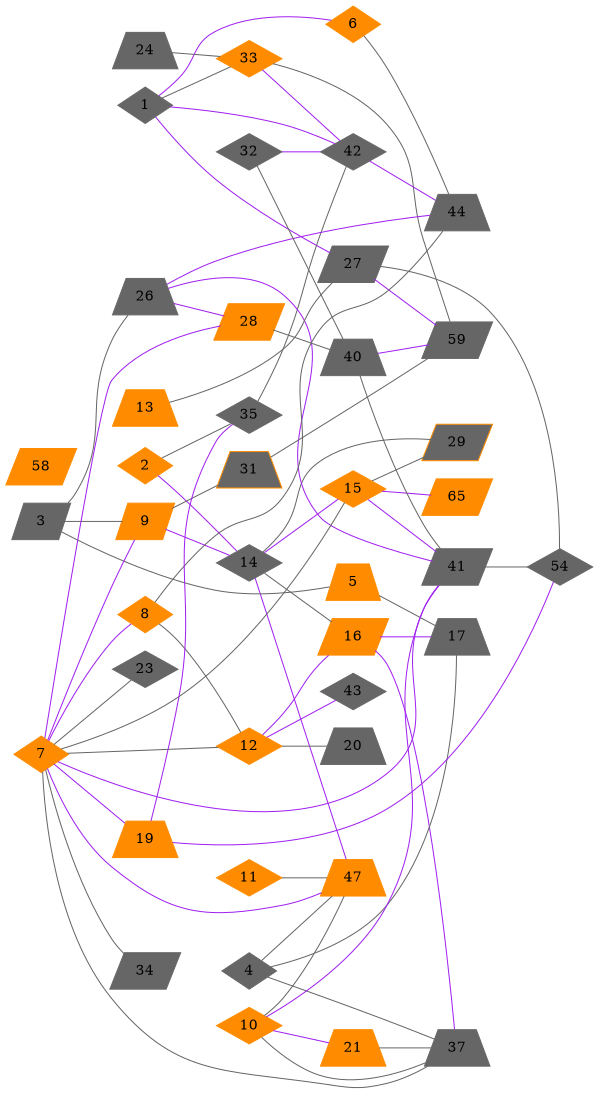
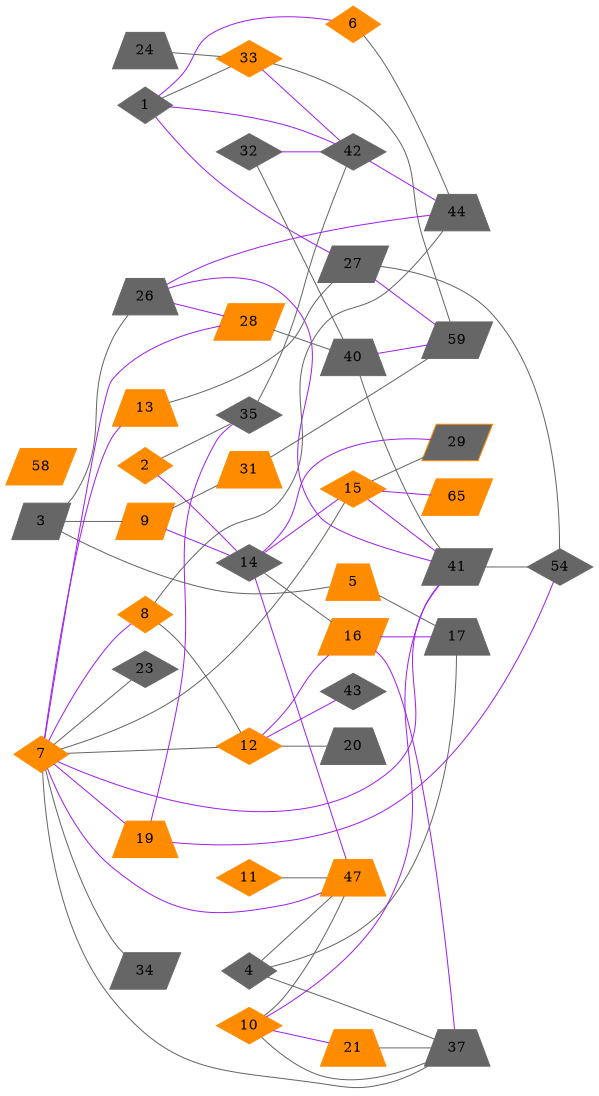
edge "29" -- "14": color gray40 -> purple
node "31": fillcolor gray40 -> darkorange
edge "9" -- "7": now "13" -- "7"
